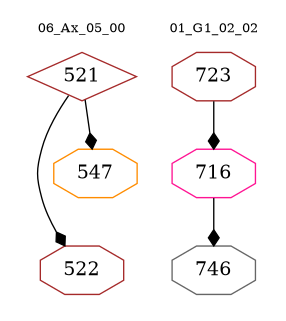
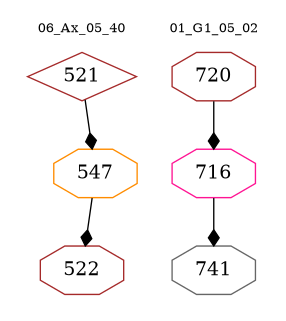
cluster "06_Ax_05_00": label "06_Ax_05_00" -> "06_Ax_05_40"
cluster "01_G1_02_02": label "01_G1_02_02" -> "01_G1_05_02"
node "723": label "723" -> "720"
edge "521" -> "522": now "547" -> "522"
node "746": label "746" -> "741"
